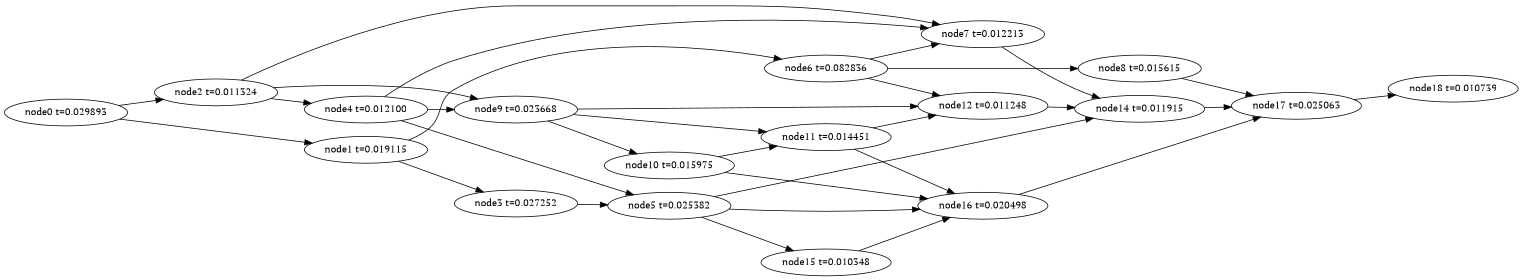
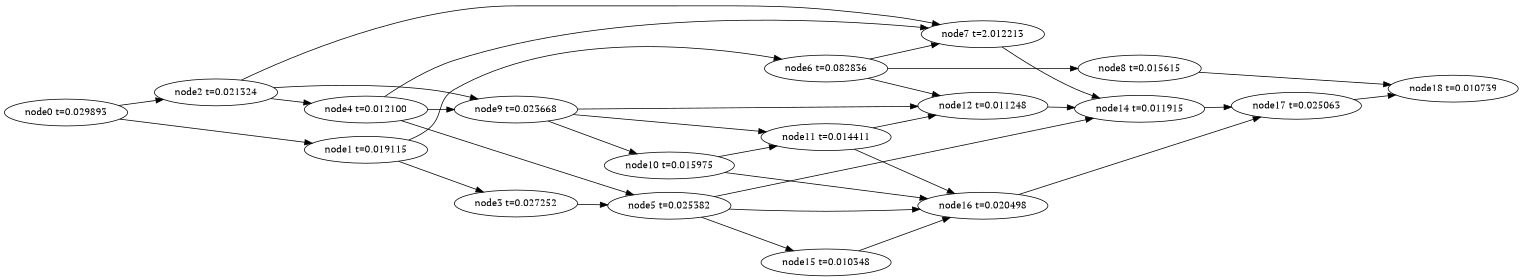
node "node7 t=0.012213": label "node7 t=0.012213" -> "node7 t=2.012213"
edge "node8 t=0.015615" -> "node17 t=0.025063": now "node8 t=0.015615" -> "node18 t=0.010739"
node "node2 t=0.011324": label "node2 t=0.011324" -> "node2 t=0.021324"
node "node11 t=0.014451": label "node11 t=0.014451" -> "node11 t=0.014411"
